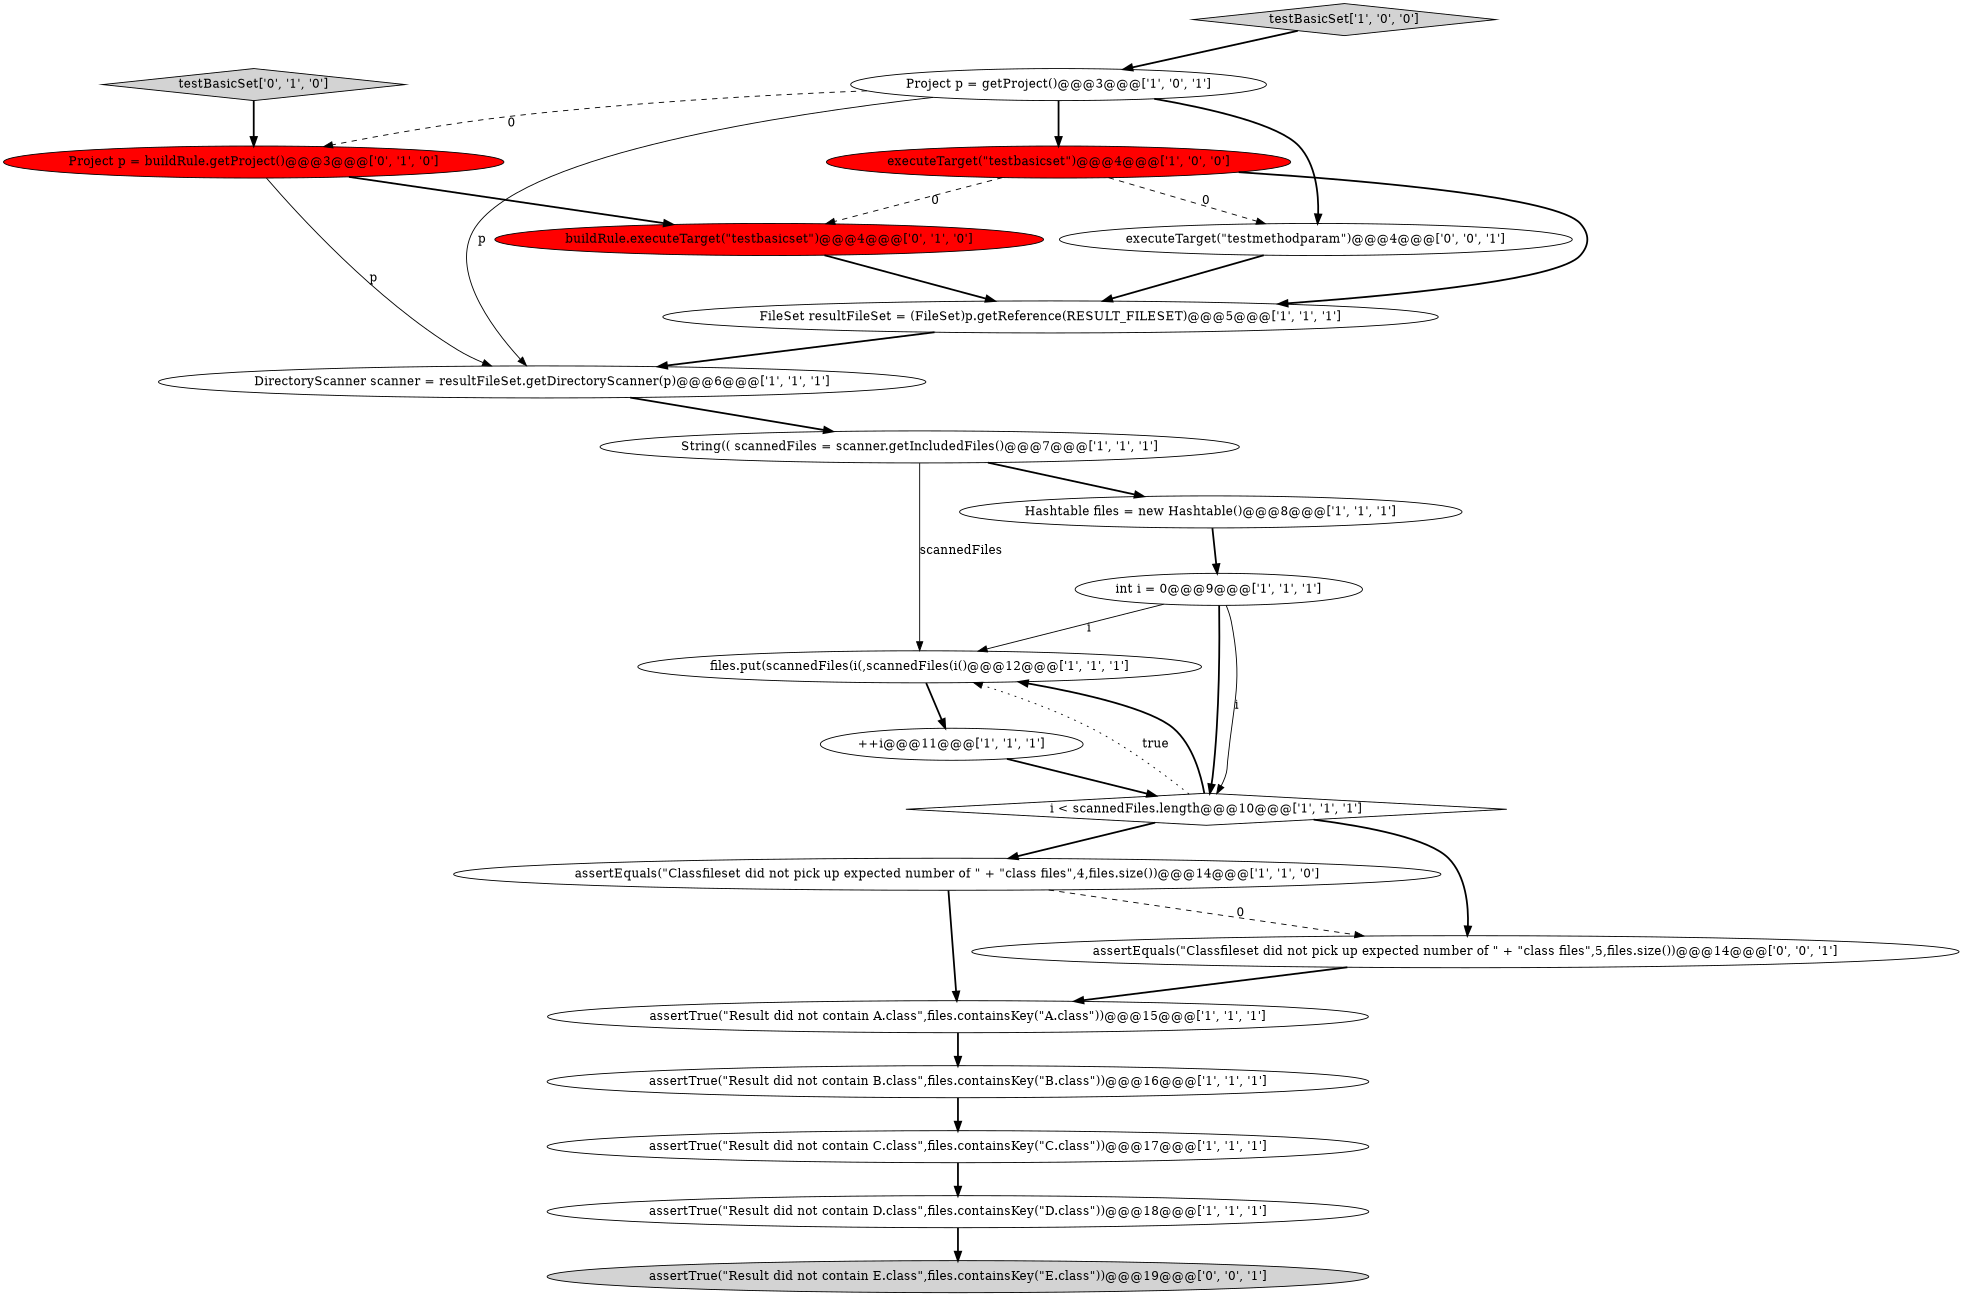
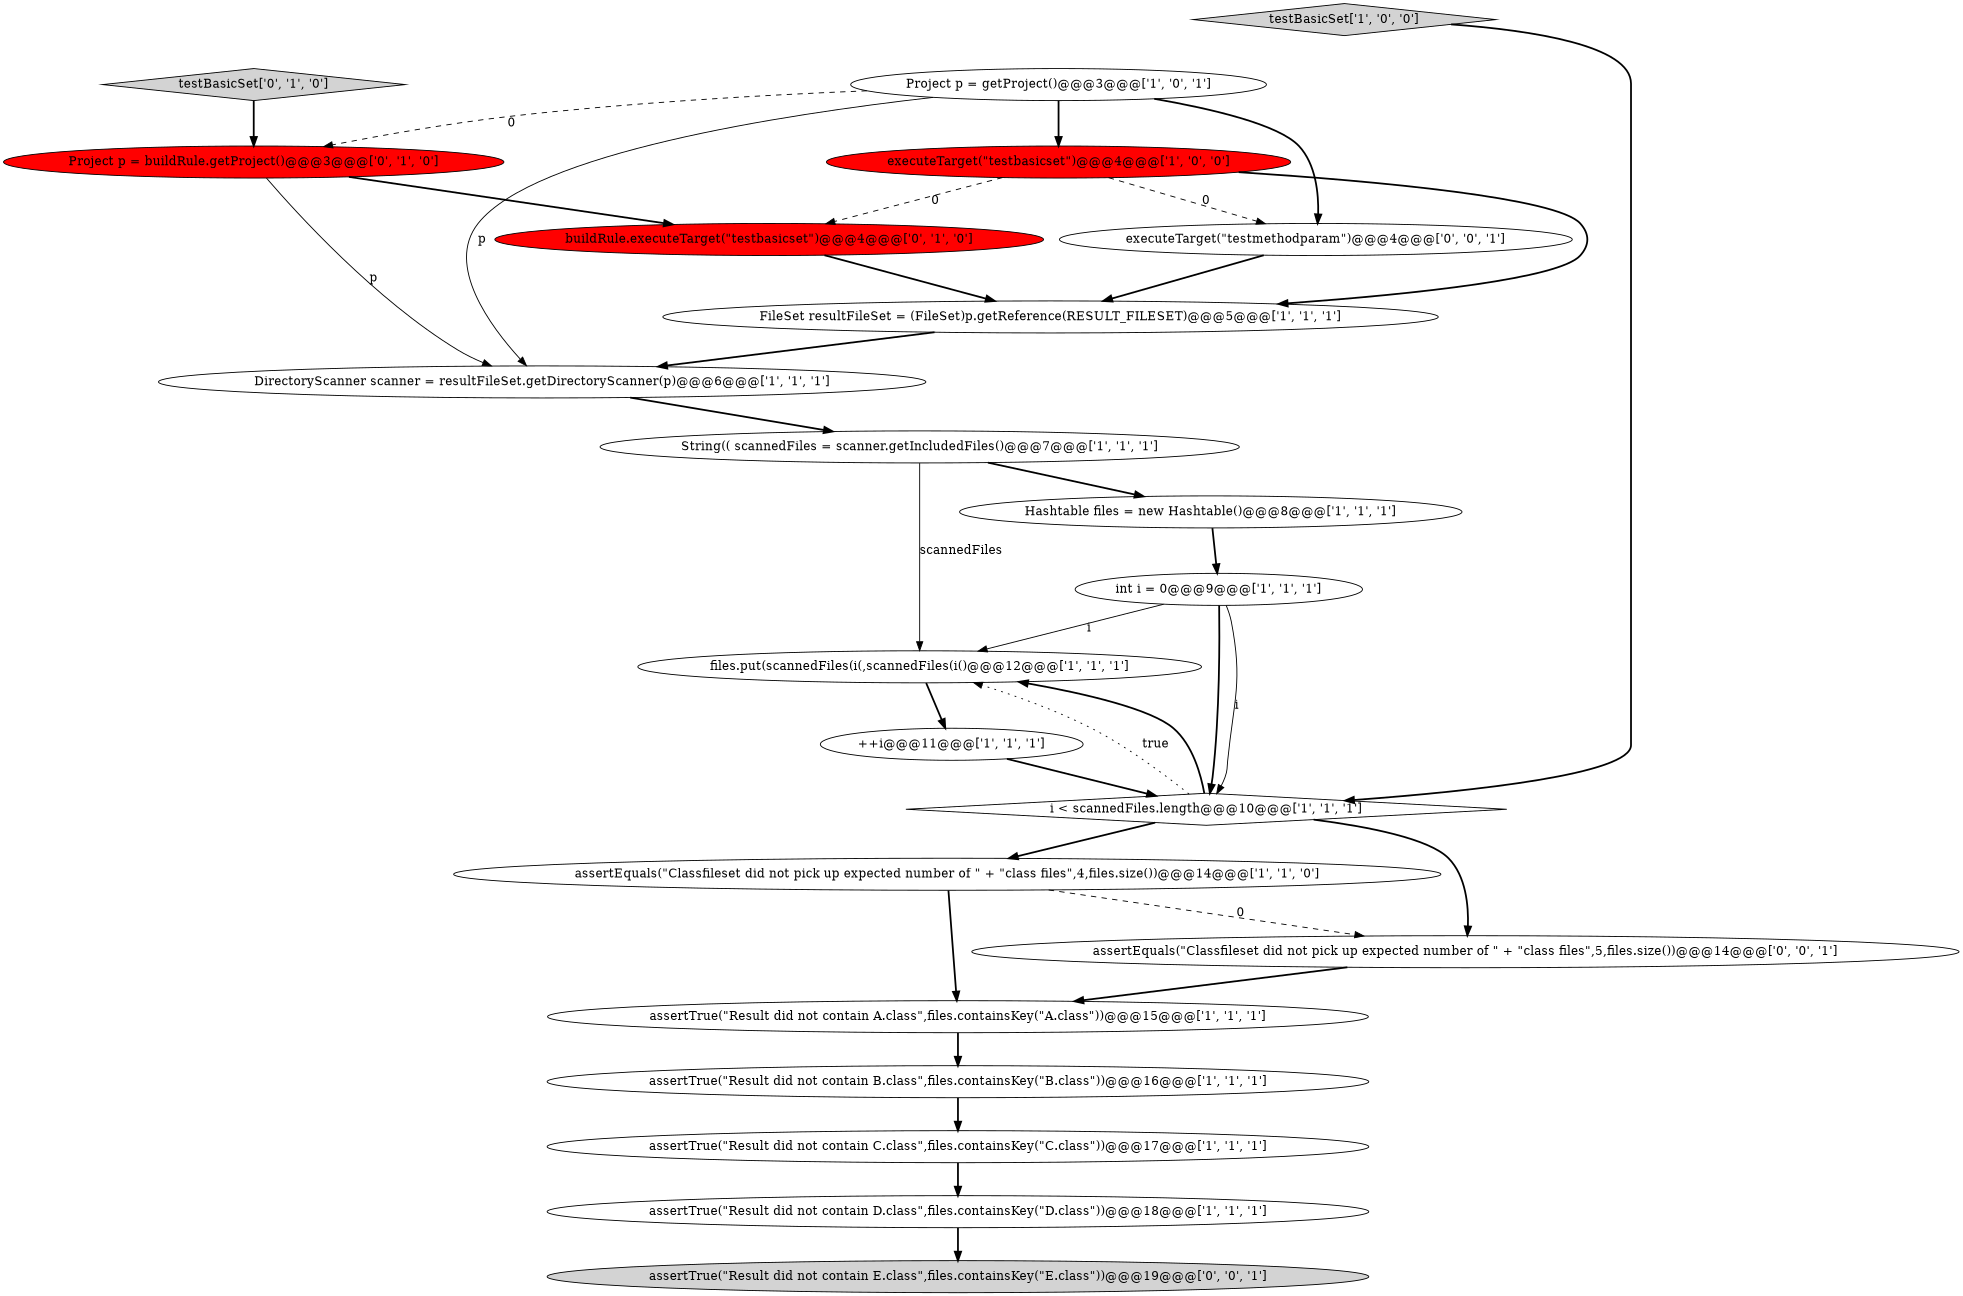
edge "testBasicSet['1', '0', '0']" -> "Project p = getProject()@@@3@@@['1', '0', '1']": now "testBasicSet['1', '0', '0']" -> "i < scannedFiles.length@@@10@@@['1', '1', '1']"
